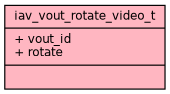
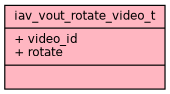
node "iav_vout_rotate_video_t": text "+ vout_id" -> "+ video_id"
